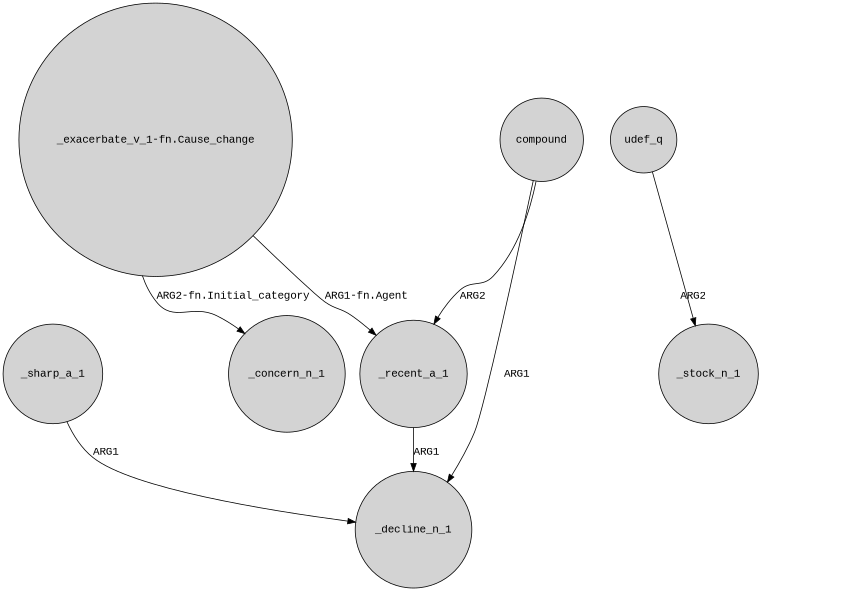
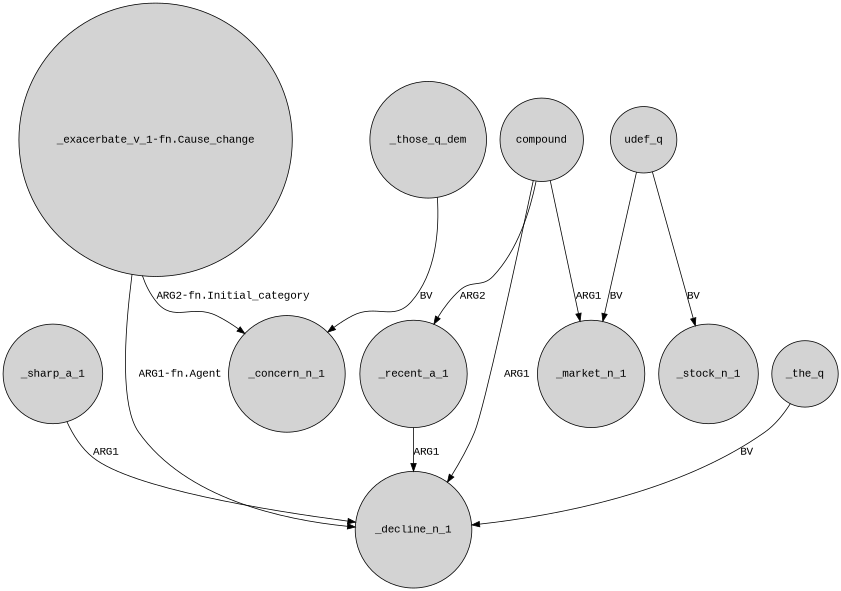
node "_those_q_dem": added
edge "_exacerbate_v_1-fn.Cause_change" -> "_recent_a_1": now "_exacerbate_v_1-fn.Cause_change" -> "_decline_n_1"
edge "udef_q" -> "_stock_n_1": label "ARG2" -> "BV"
node "_market_n_1": added
node "_the_q": added
